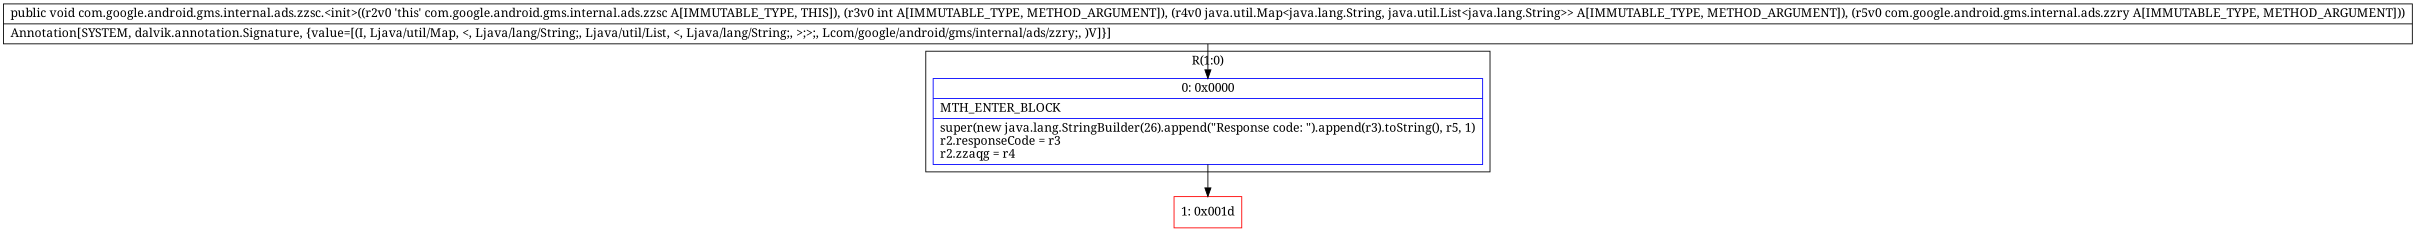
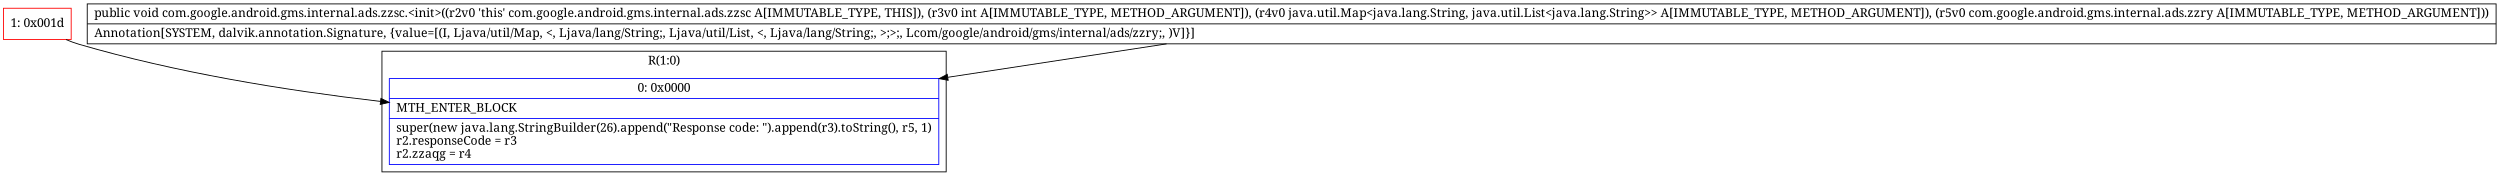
edge "0: 0x0000" -> "1: 0x001d": reversed
